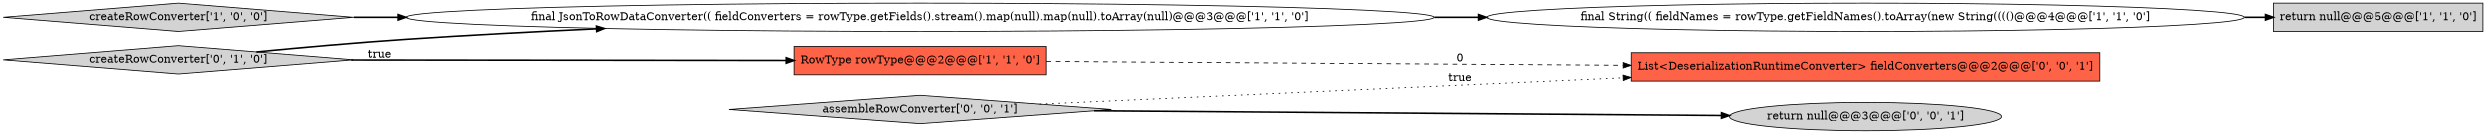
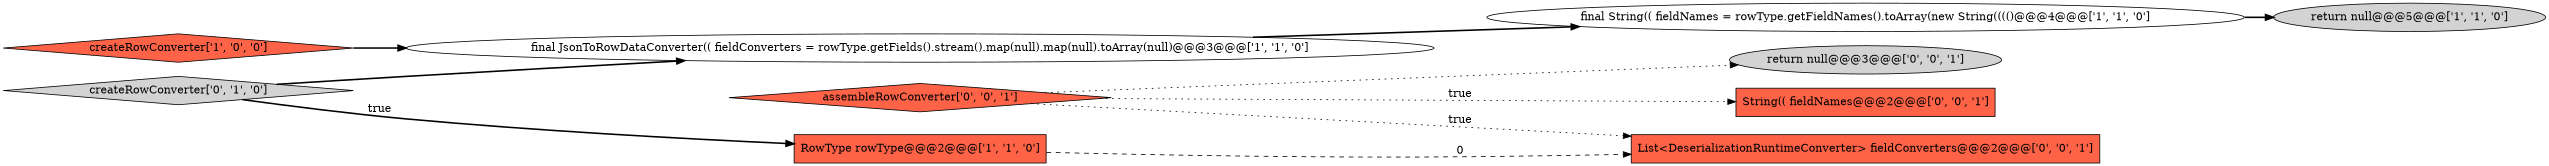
node "createRowConverter['1', '0', '0']": fillcolor lightgray -> tomato
node "return null@@@5@@@['1', '1', '0']": shape box -> ellipse
node "String(( fieldNames@@@2@@@['0', '0', '1']": added
node "assembleRowConverter['0', '0', '1']": fillcolor lightgray -> tomato
edge "assembleRowConverter['0', '0', '1']" -> "return null@@@3@@@['0', '0', '1']": style bold -> dotted
